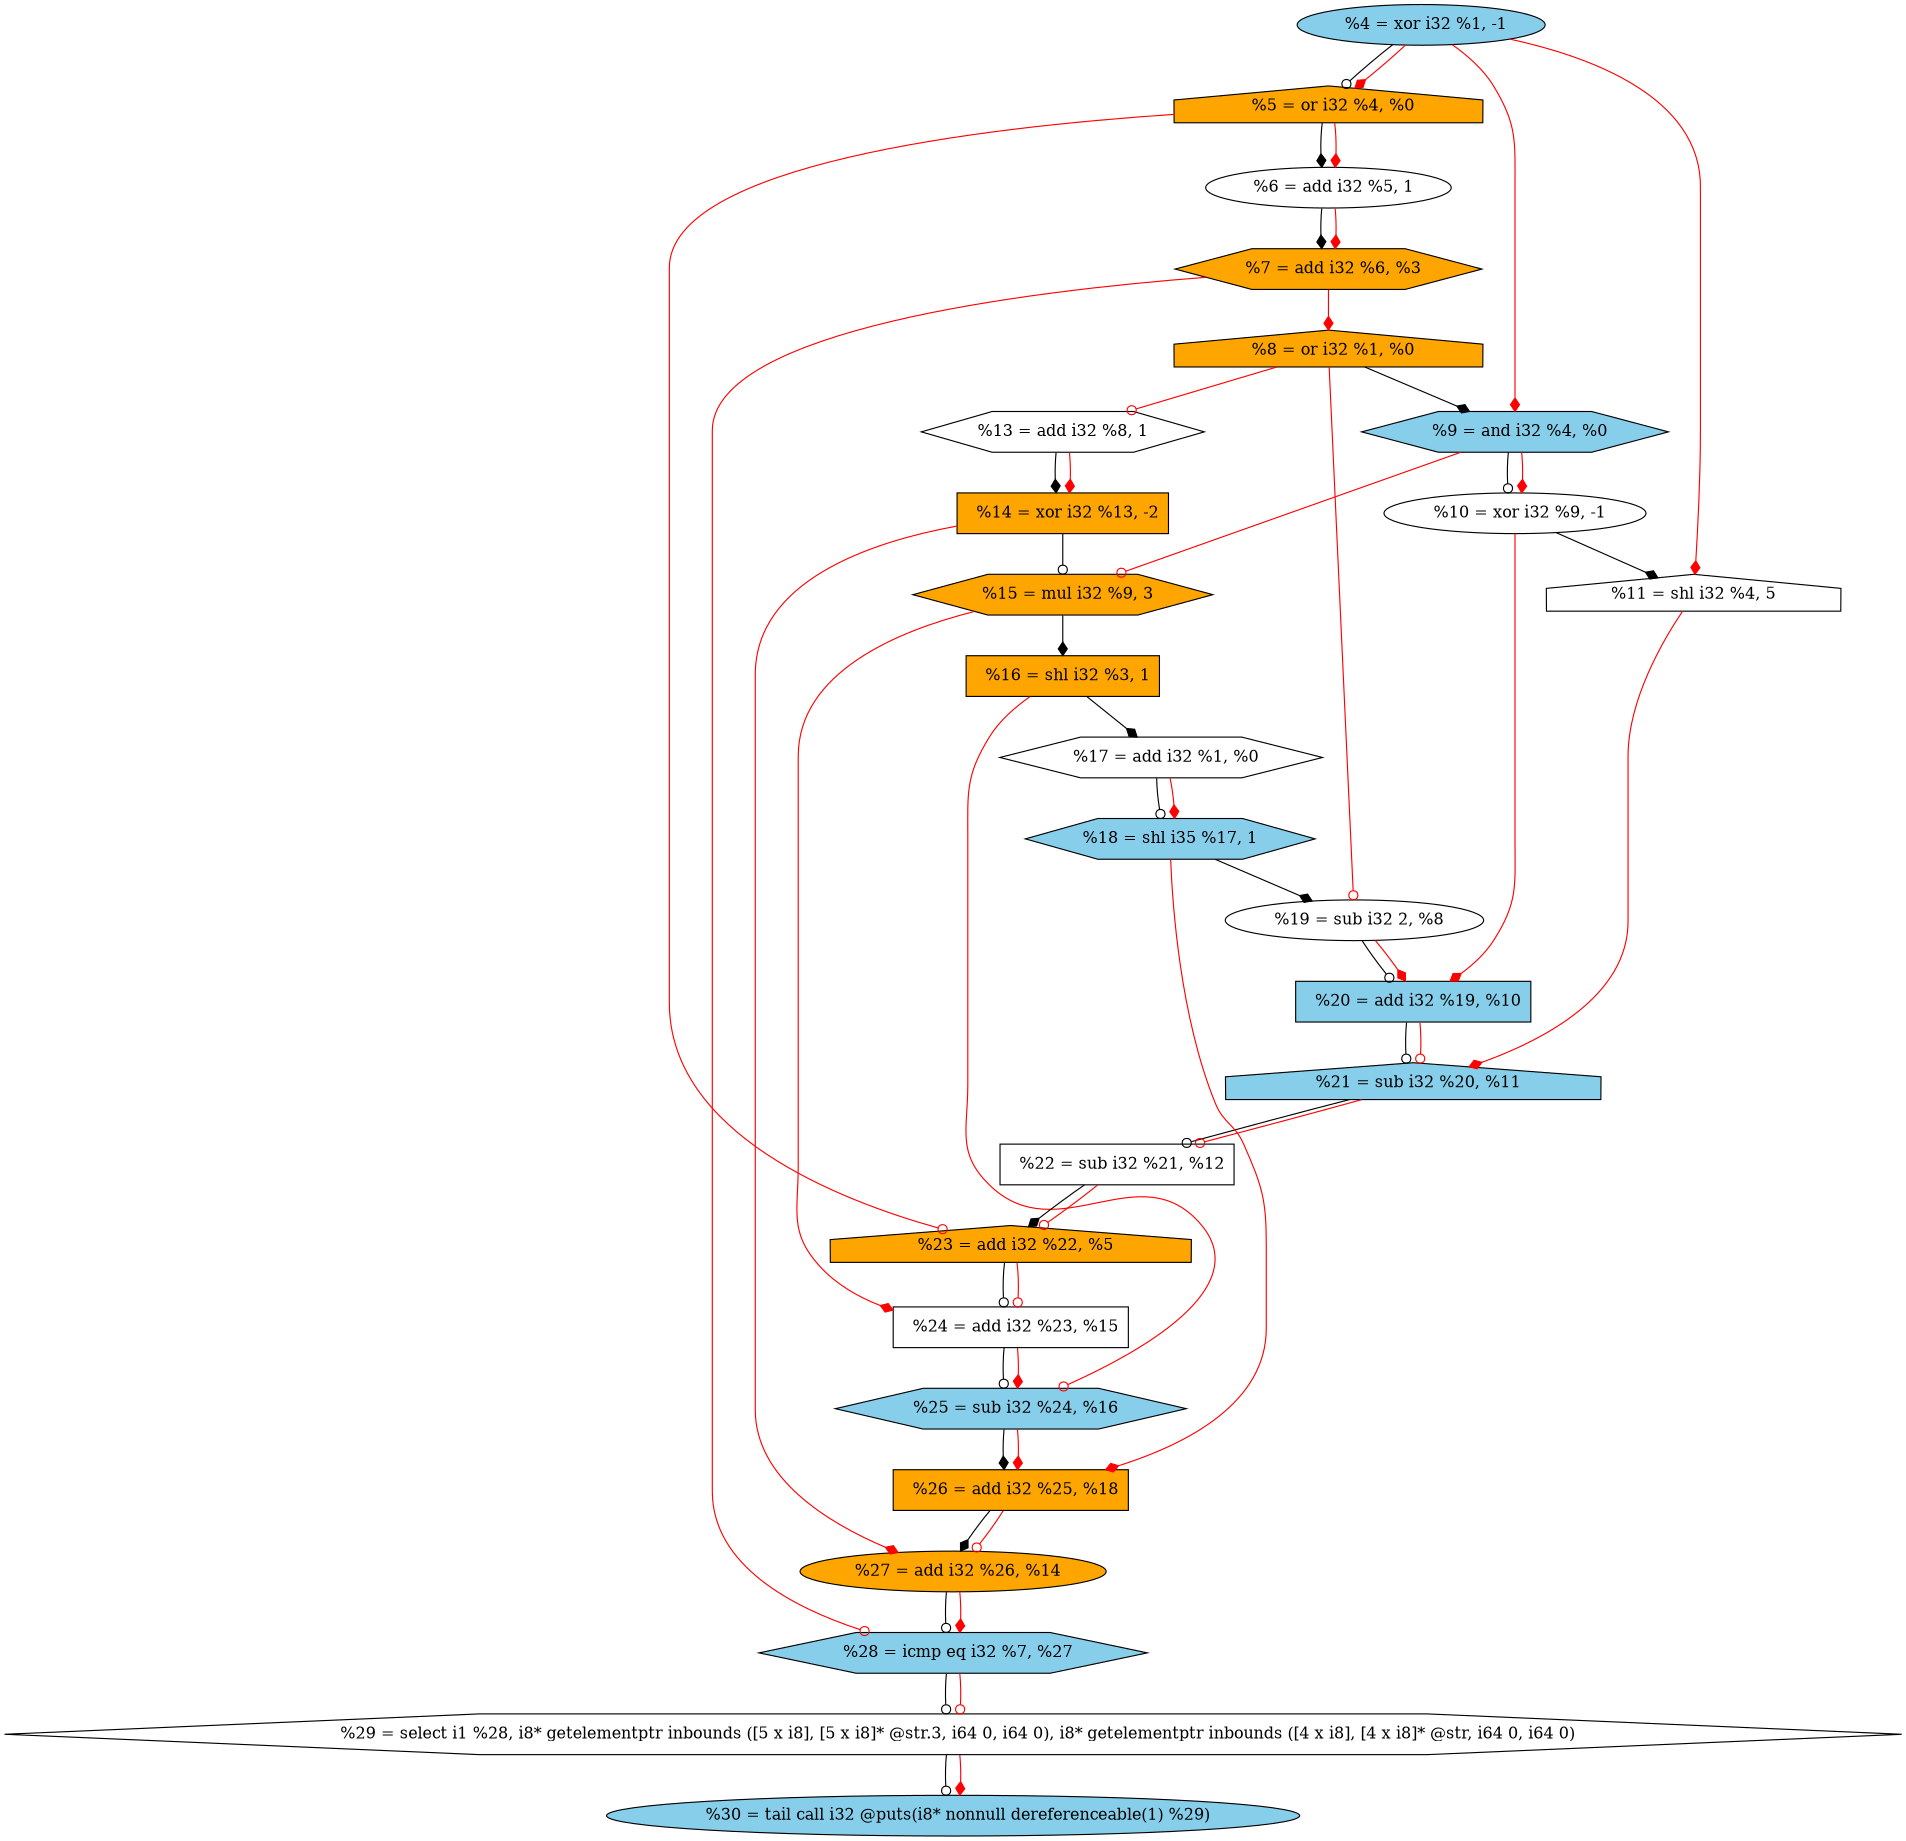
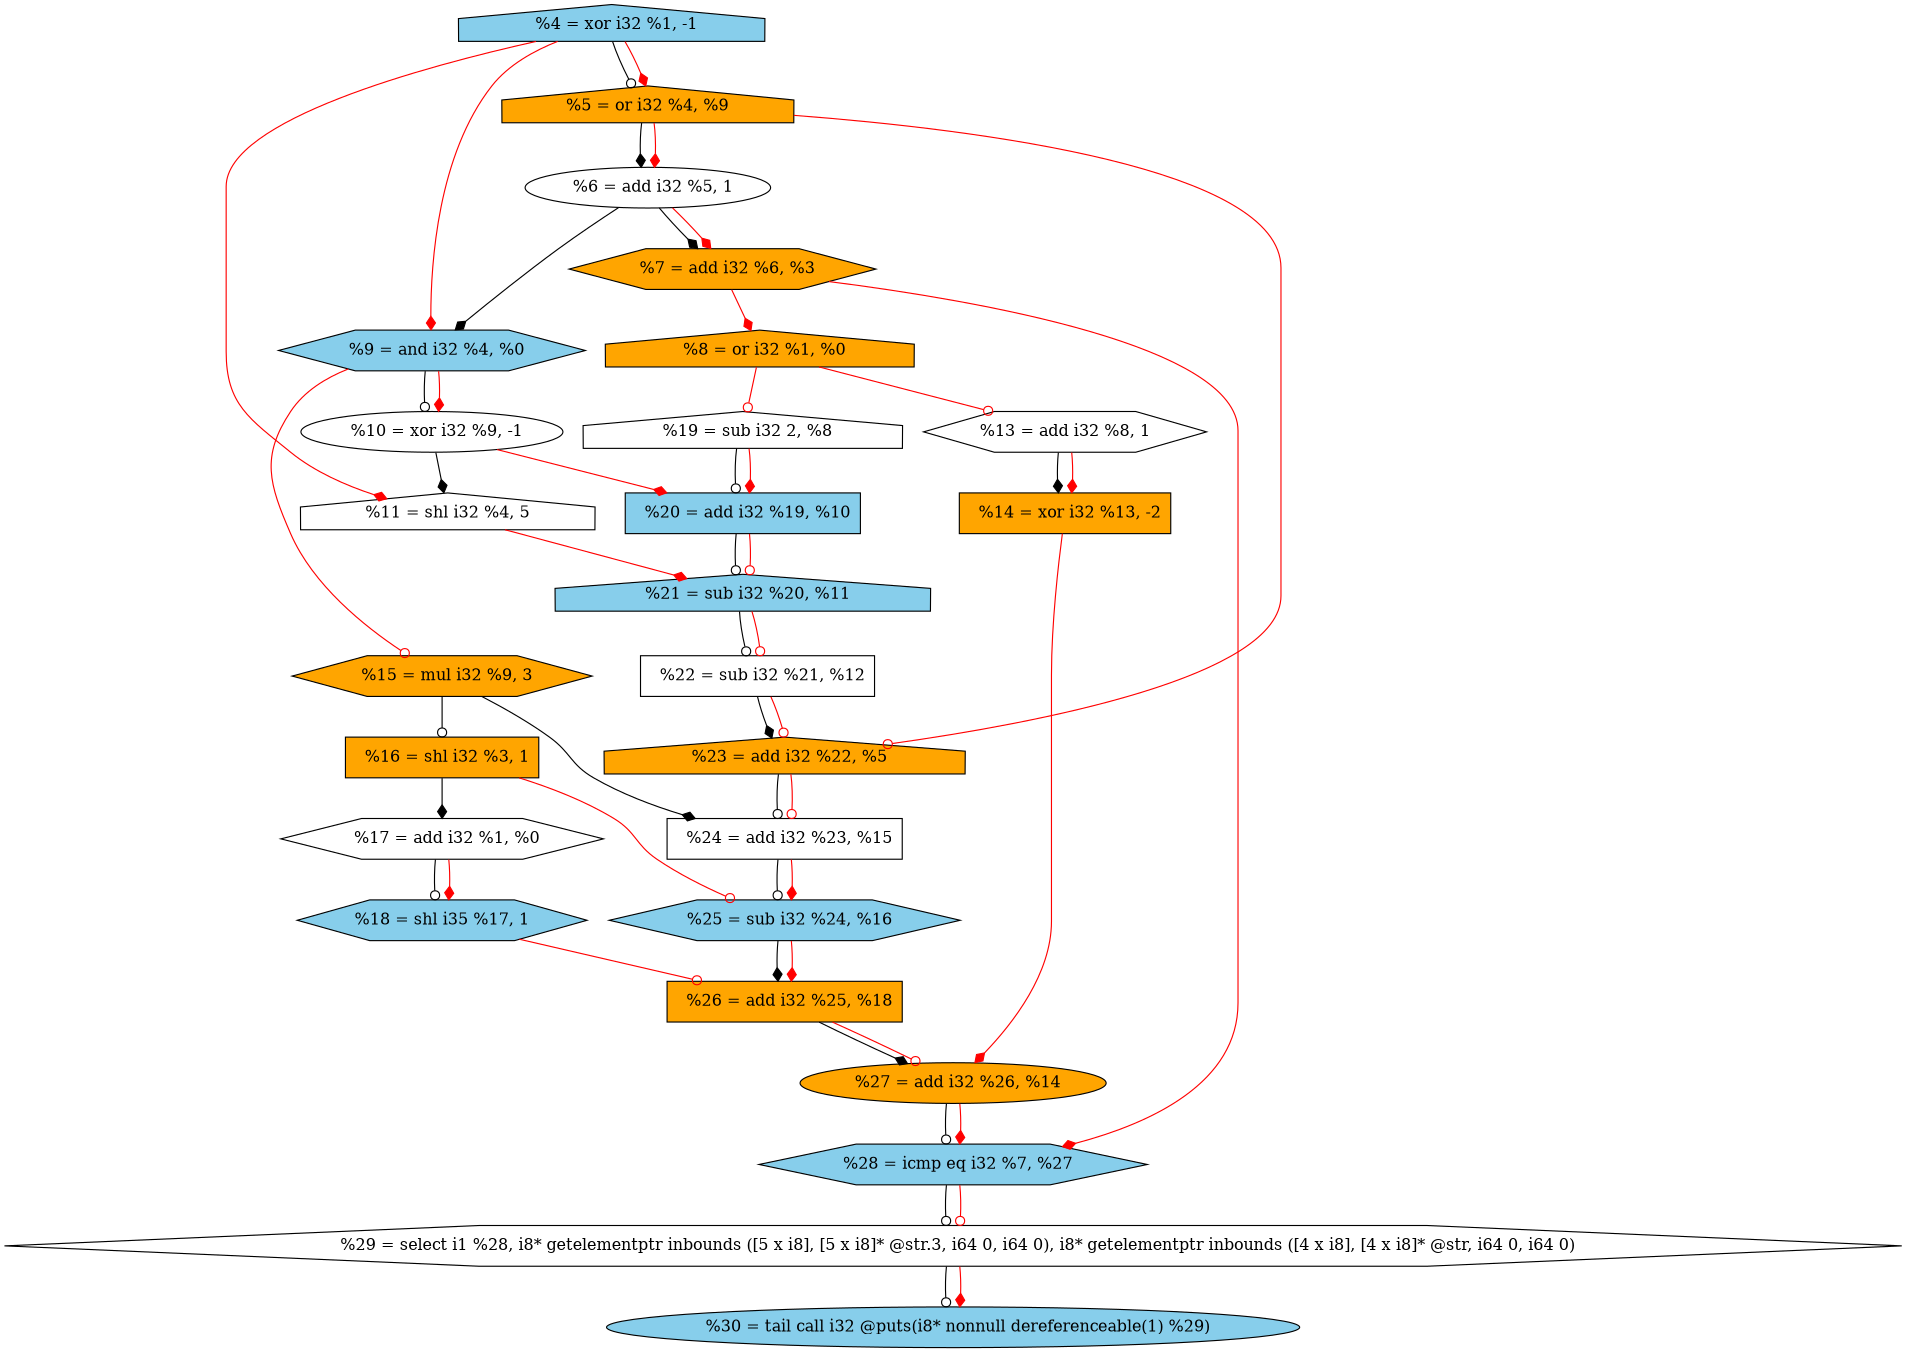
node "%4 = xor i32 %1, -1": shape ellipse -> house
node "%5 = or i32 %4, %0": label "%5 = or i32 %4, %0" -> "%5 = or i32 %4, %9"
edge "%8 = or i32 %1, %0" -> "%9 = and i32 %4, %0": now "%6 = add i32 %5, 1" -> "%9 = and i32 %4, %0"
edge "%14 = xor i32 %13, -2" -> "%15 = mul i32 %9, 3": removed
edge "%15 = mul i32 %9, 3" -> "%16 = shl i32 %3, 1": arrowhead diamond -> odot
edge "%7 = add i32 %6, %3" -> "%28 = icmp eq i32 %7, %27": arrowhead odot -> diamond
edge "%18 = shl i35 %17, 1" -> "%19 = sub i32 2, %8": removed
node "%19 = sub i32 2, %8": shape ellipse -> house
edge "%15 = mul i32 %9, 3" -> "%24 = add i32 %23, %15": color red -> black
edge "%18 = shl i35 %17, 1" -> "%26 = add i32 %25, %18": arrowhead diamond -> odot
